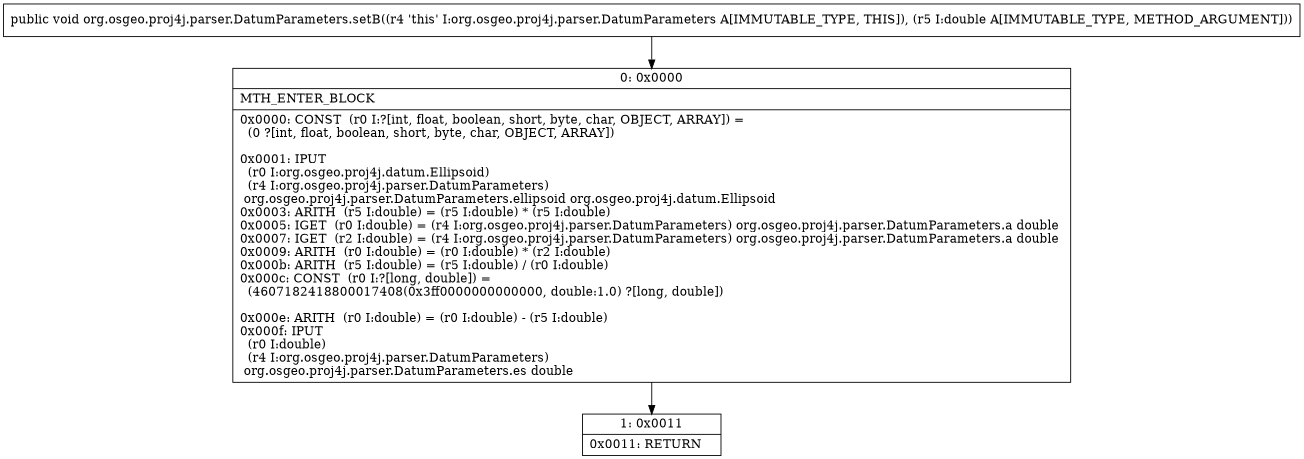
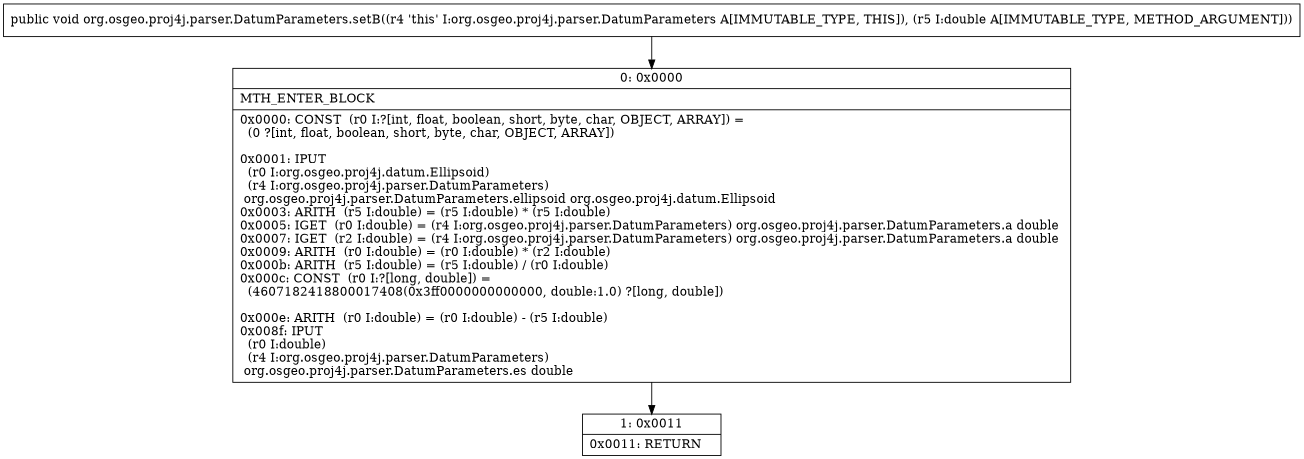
node "0: 0x0000": text "0x000f: IPUT" -> "0x008f: IPUT"
